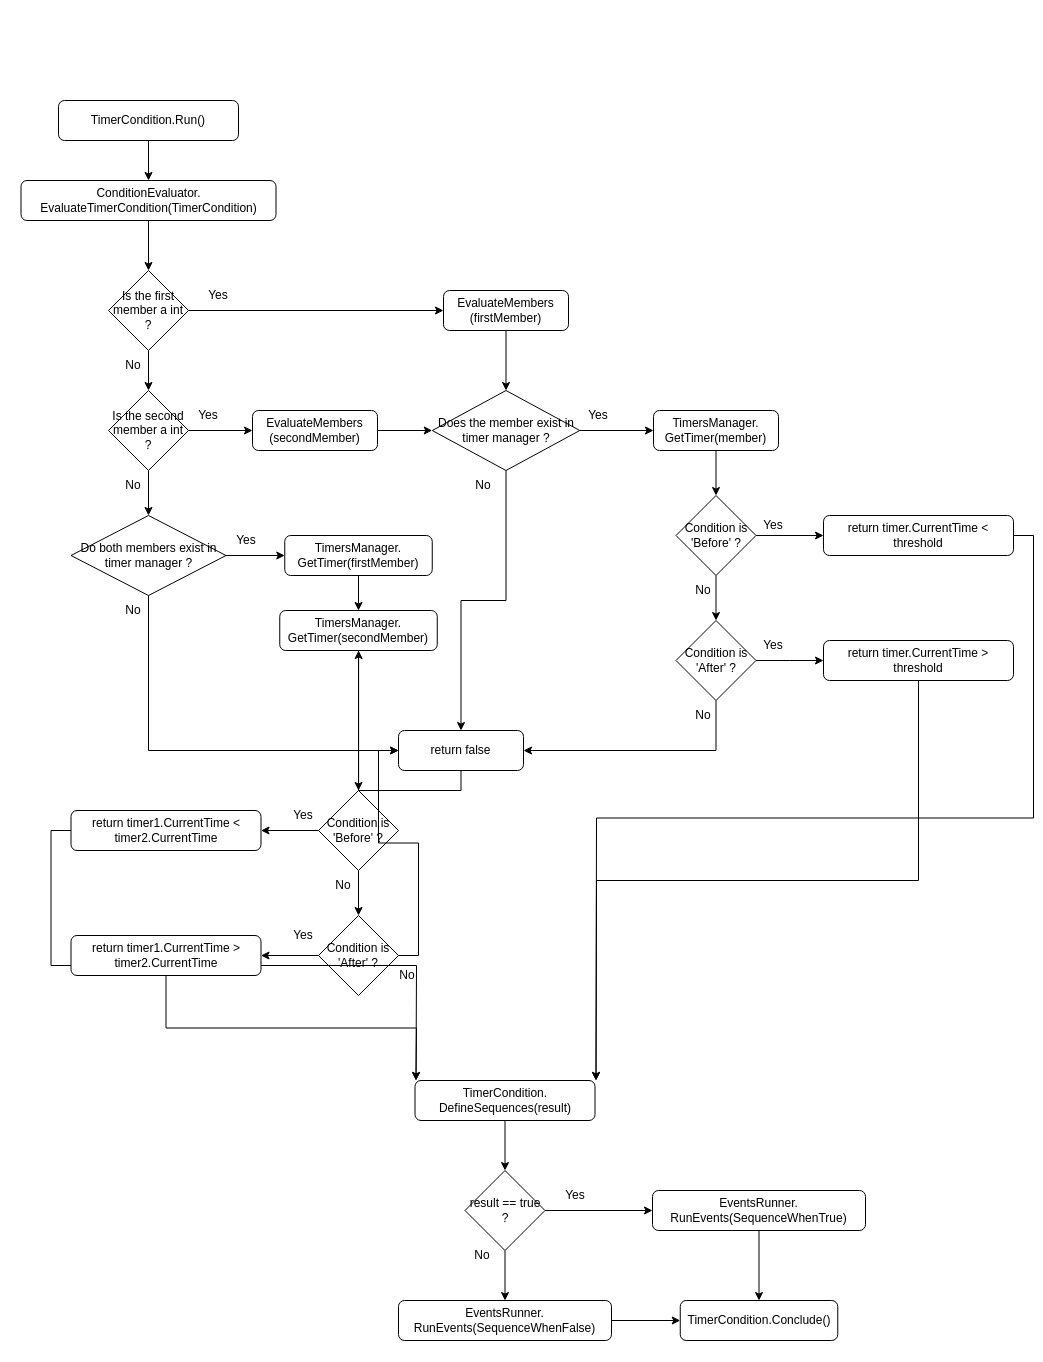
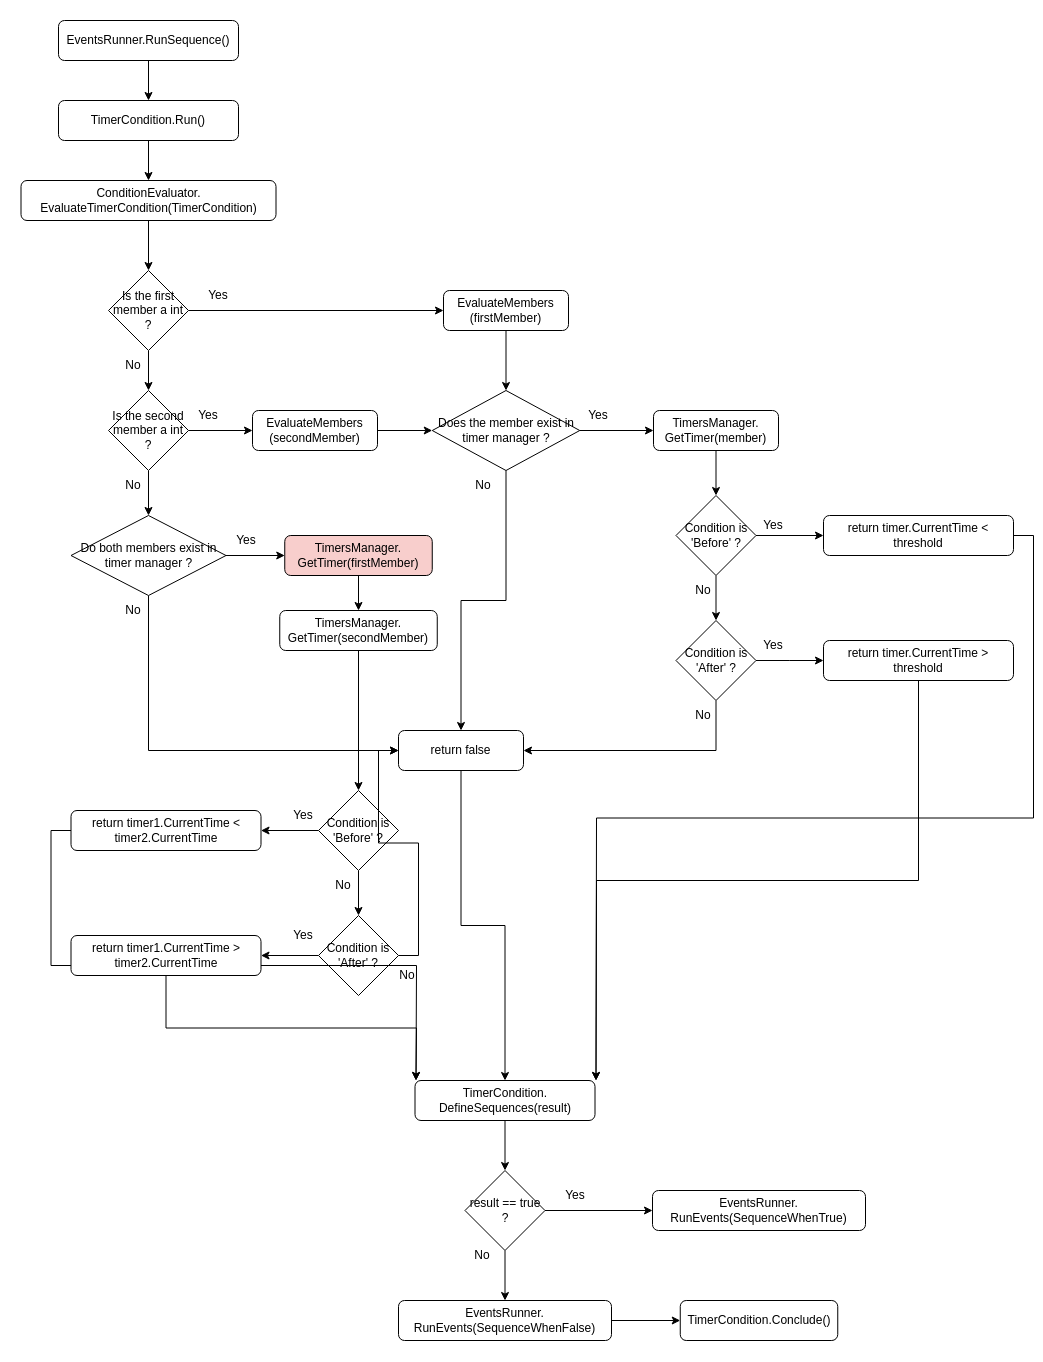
node "EventsRunner.RunSequence()": added
edge "EventsRunner.RunSequence()" -> "TimerCondition.Run()": added
node "TimersManager. GetTimer(firstMember)": fillcolor #ffffff -> #f8cecc
edge "return false" -> "TimersManager. GetTimer(secondMember)": now "return false" -> "TimerCondition. DefineSequences(result)"
edge "EventsRunner. RunEvents(SequenceWhenTrue)" -> "TimerCondition.Conclude()": removed
